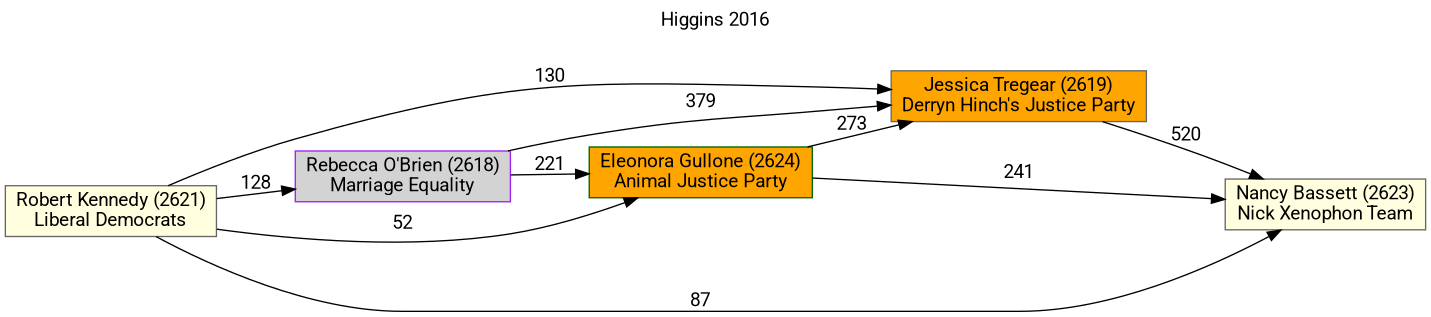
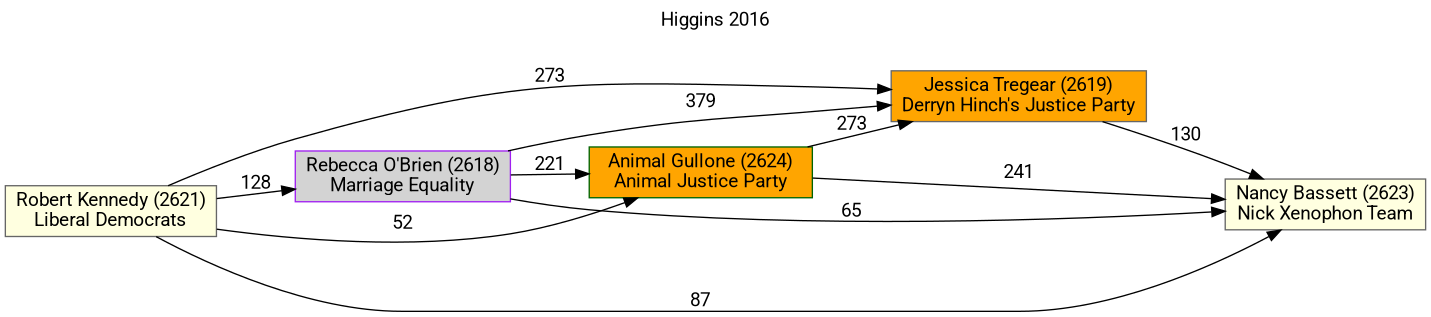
edge "Robert Kennedy (2621) Liberal Democrats" -> "Jessica Tregear (2619) Derryn Hinch's Justice Party": label "130" -> "273"
edge "Jessica Tregear (2619) Derryn Hinch's Justice Party" -> "Nancy Bassett (2623) Nick Xenophon Team": label "520" -> "130"
node "Eleonora Gullone (2624) Animal Justice Party": label "Eleonora Gullone (2624) Animal Justice Party" -> "Animal Gullone (2624) Animal Justice Party"
edge "Rebecca O'Brien (2618) Marriage Equality" -> "Nancy Bassett (2623) Nick Xenophon Team": added, label "65"
